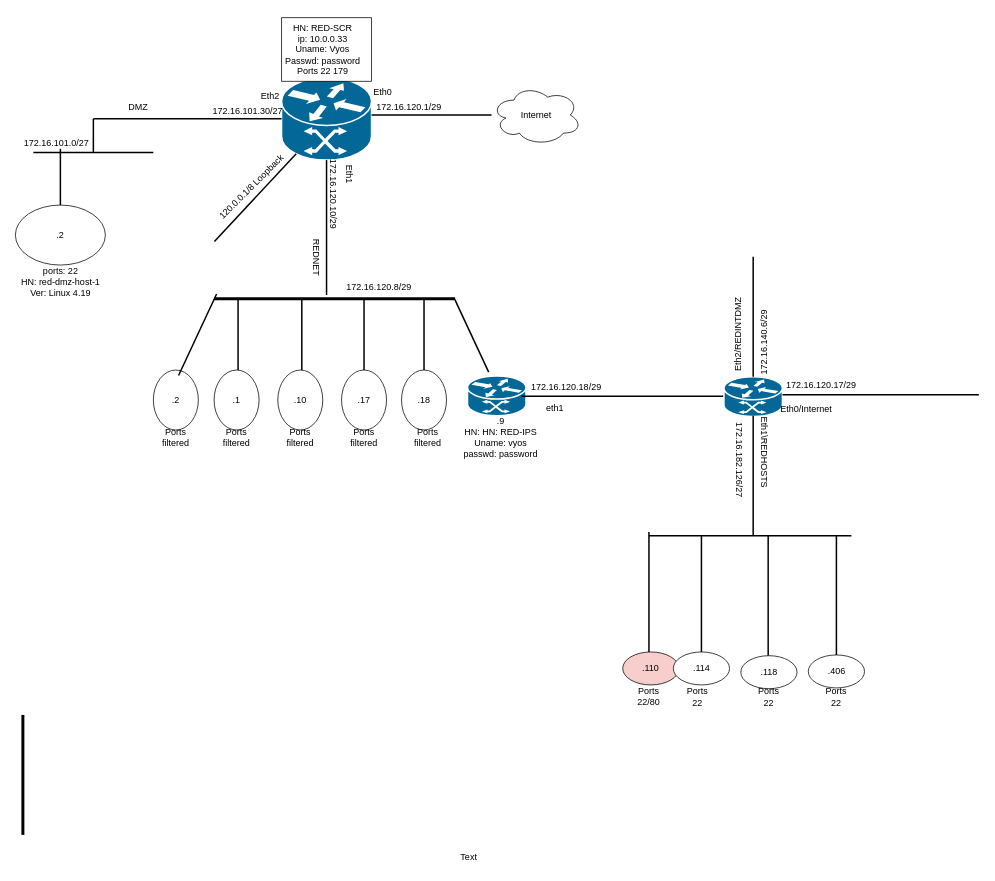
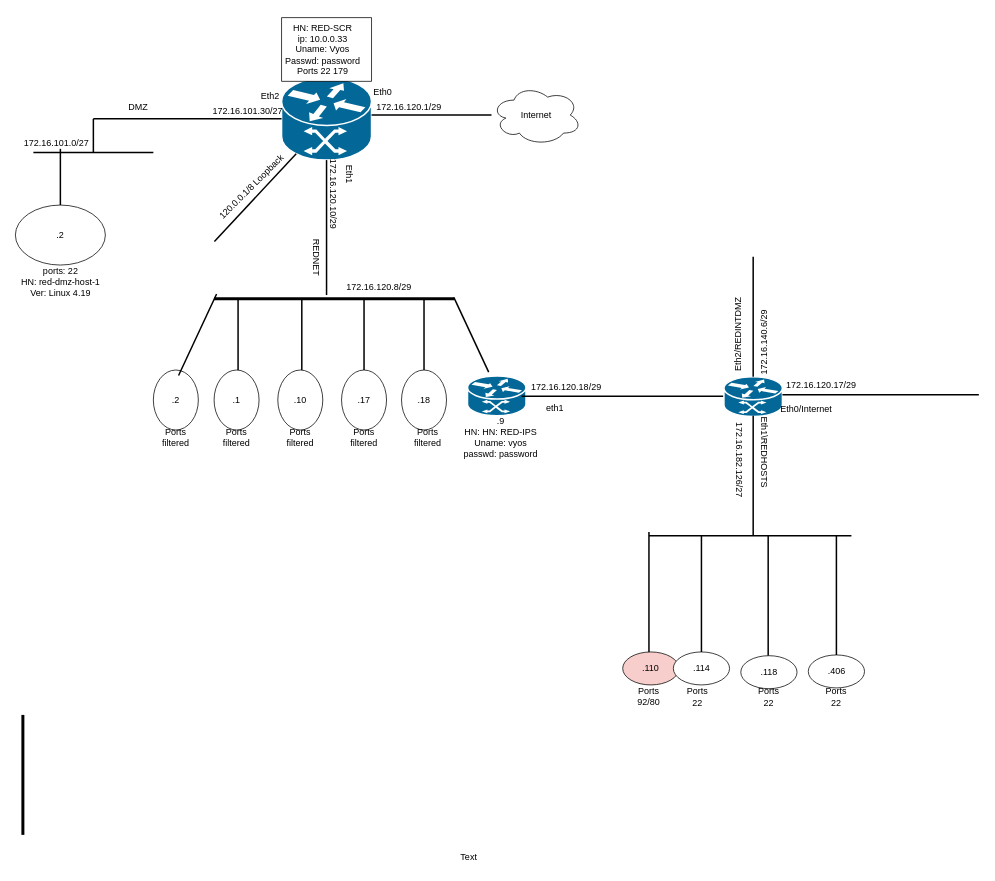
node "Ports 22/80": label "Ports 22/80" -> "Ports 92/80"
